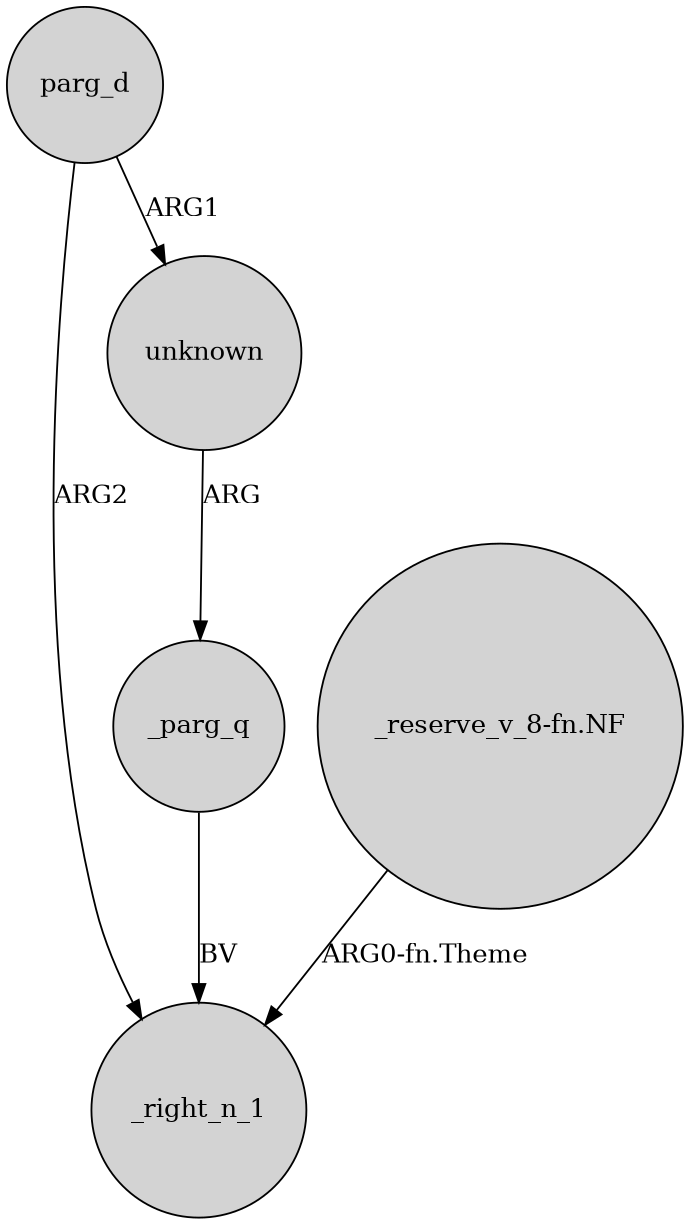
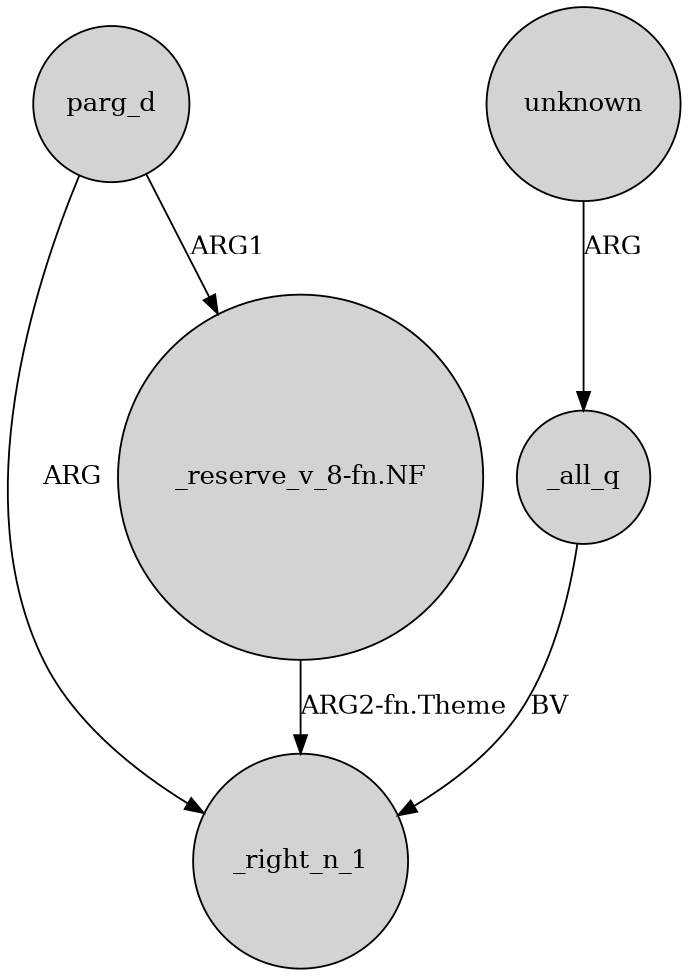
edge "parg_d" -> "unknown": now "parg_d" -> "_reserve_v_8-fn.NF"
edge "parg_d" -> "_right_n_1": label "ARG2" -> "ARG"
node "_parg_q": label "_parg_q" -> "_all_q"
edge "_reserve_v_8-fn.NF" -> "_right_n_1": label "ARG0-fn.Theme" -> "ARG2-fn.Theme"
